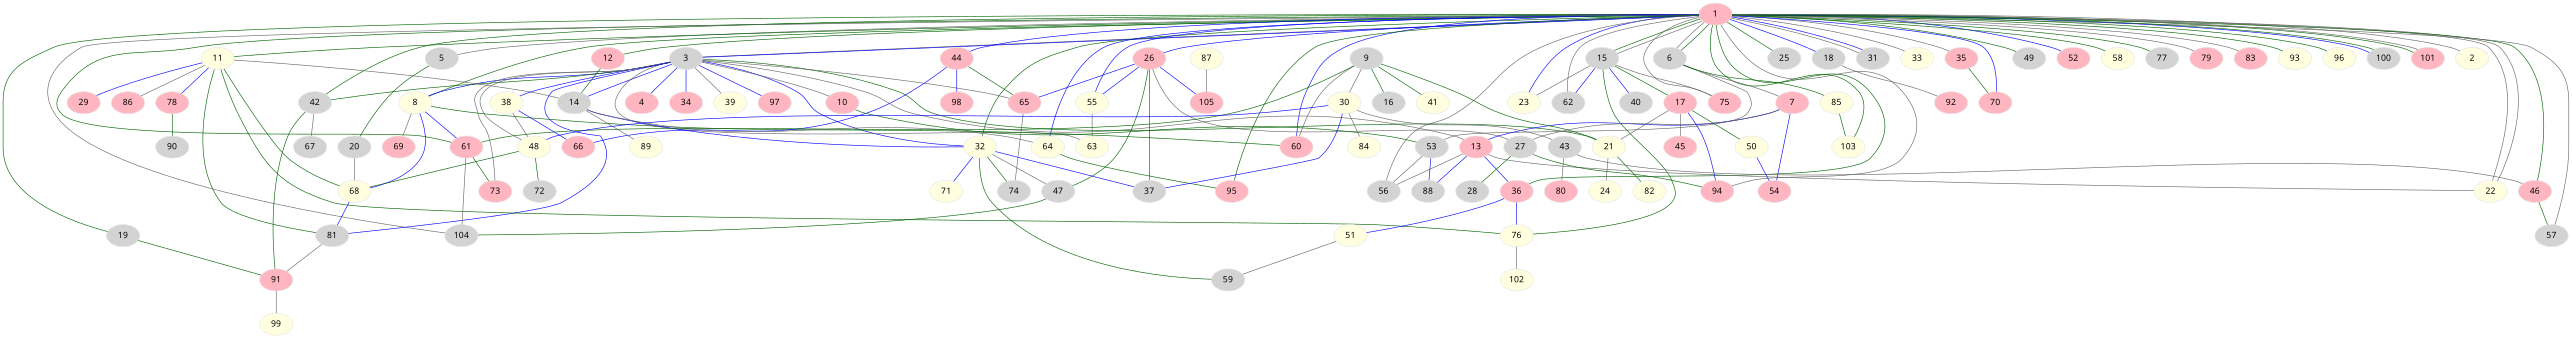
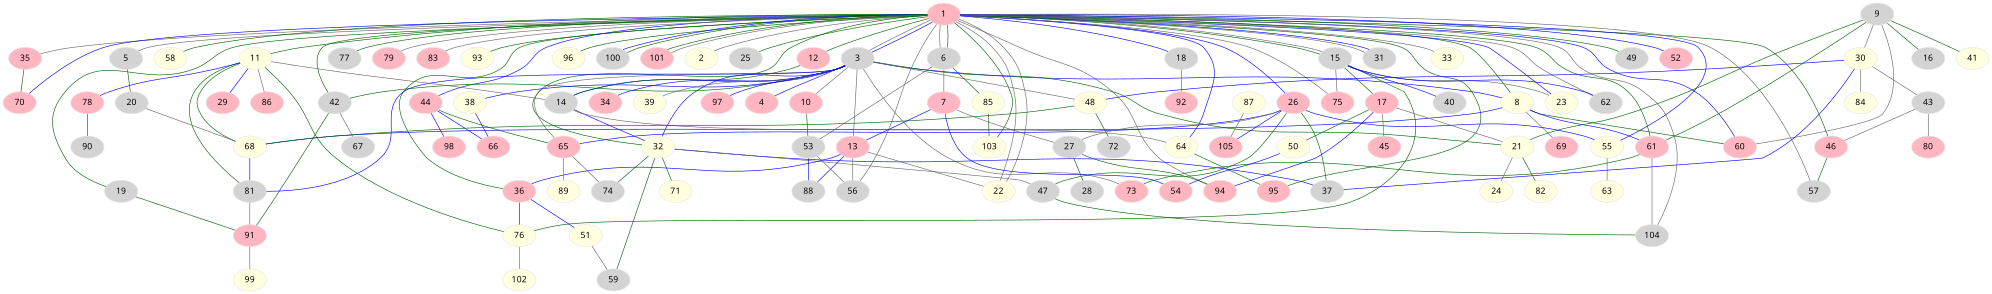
edge "14" -- "89": now "65" -- "89"
edge "38" -- "48": removed
edge "3" -- "63": removed
edge "32" -- "71": color blue -> darkgreen
